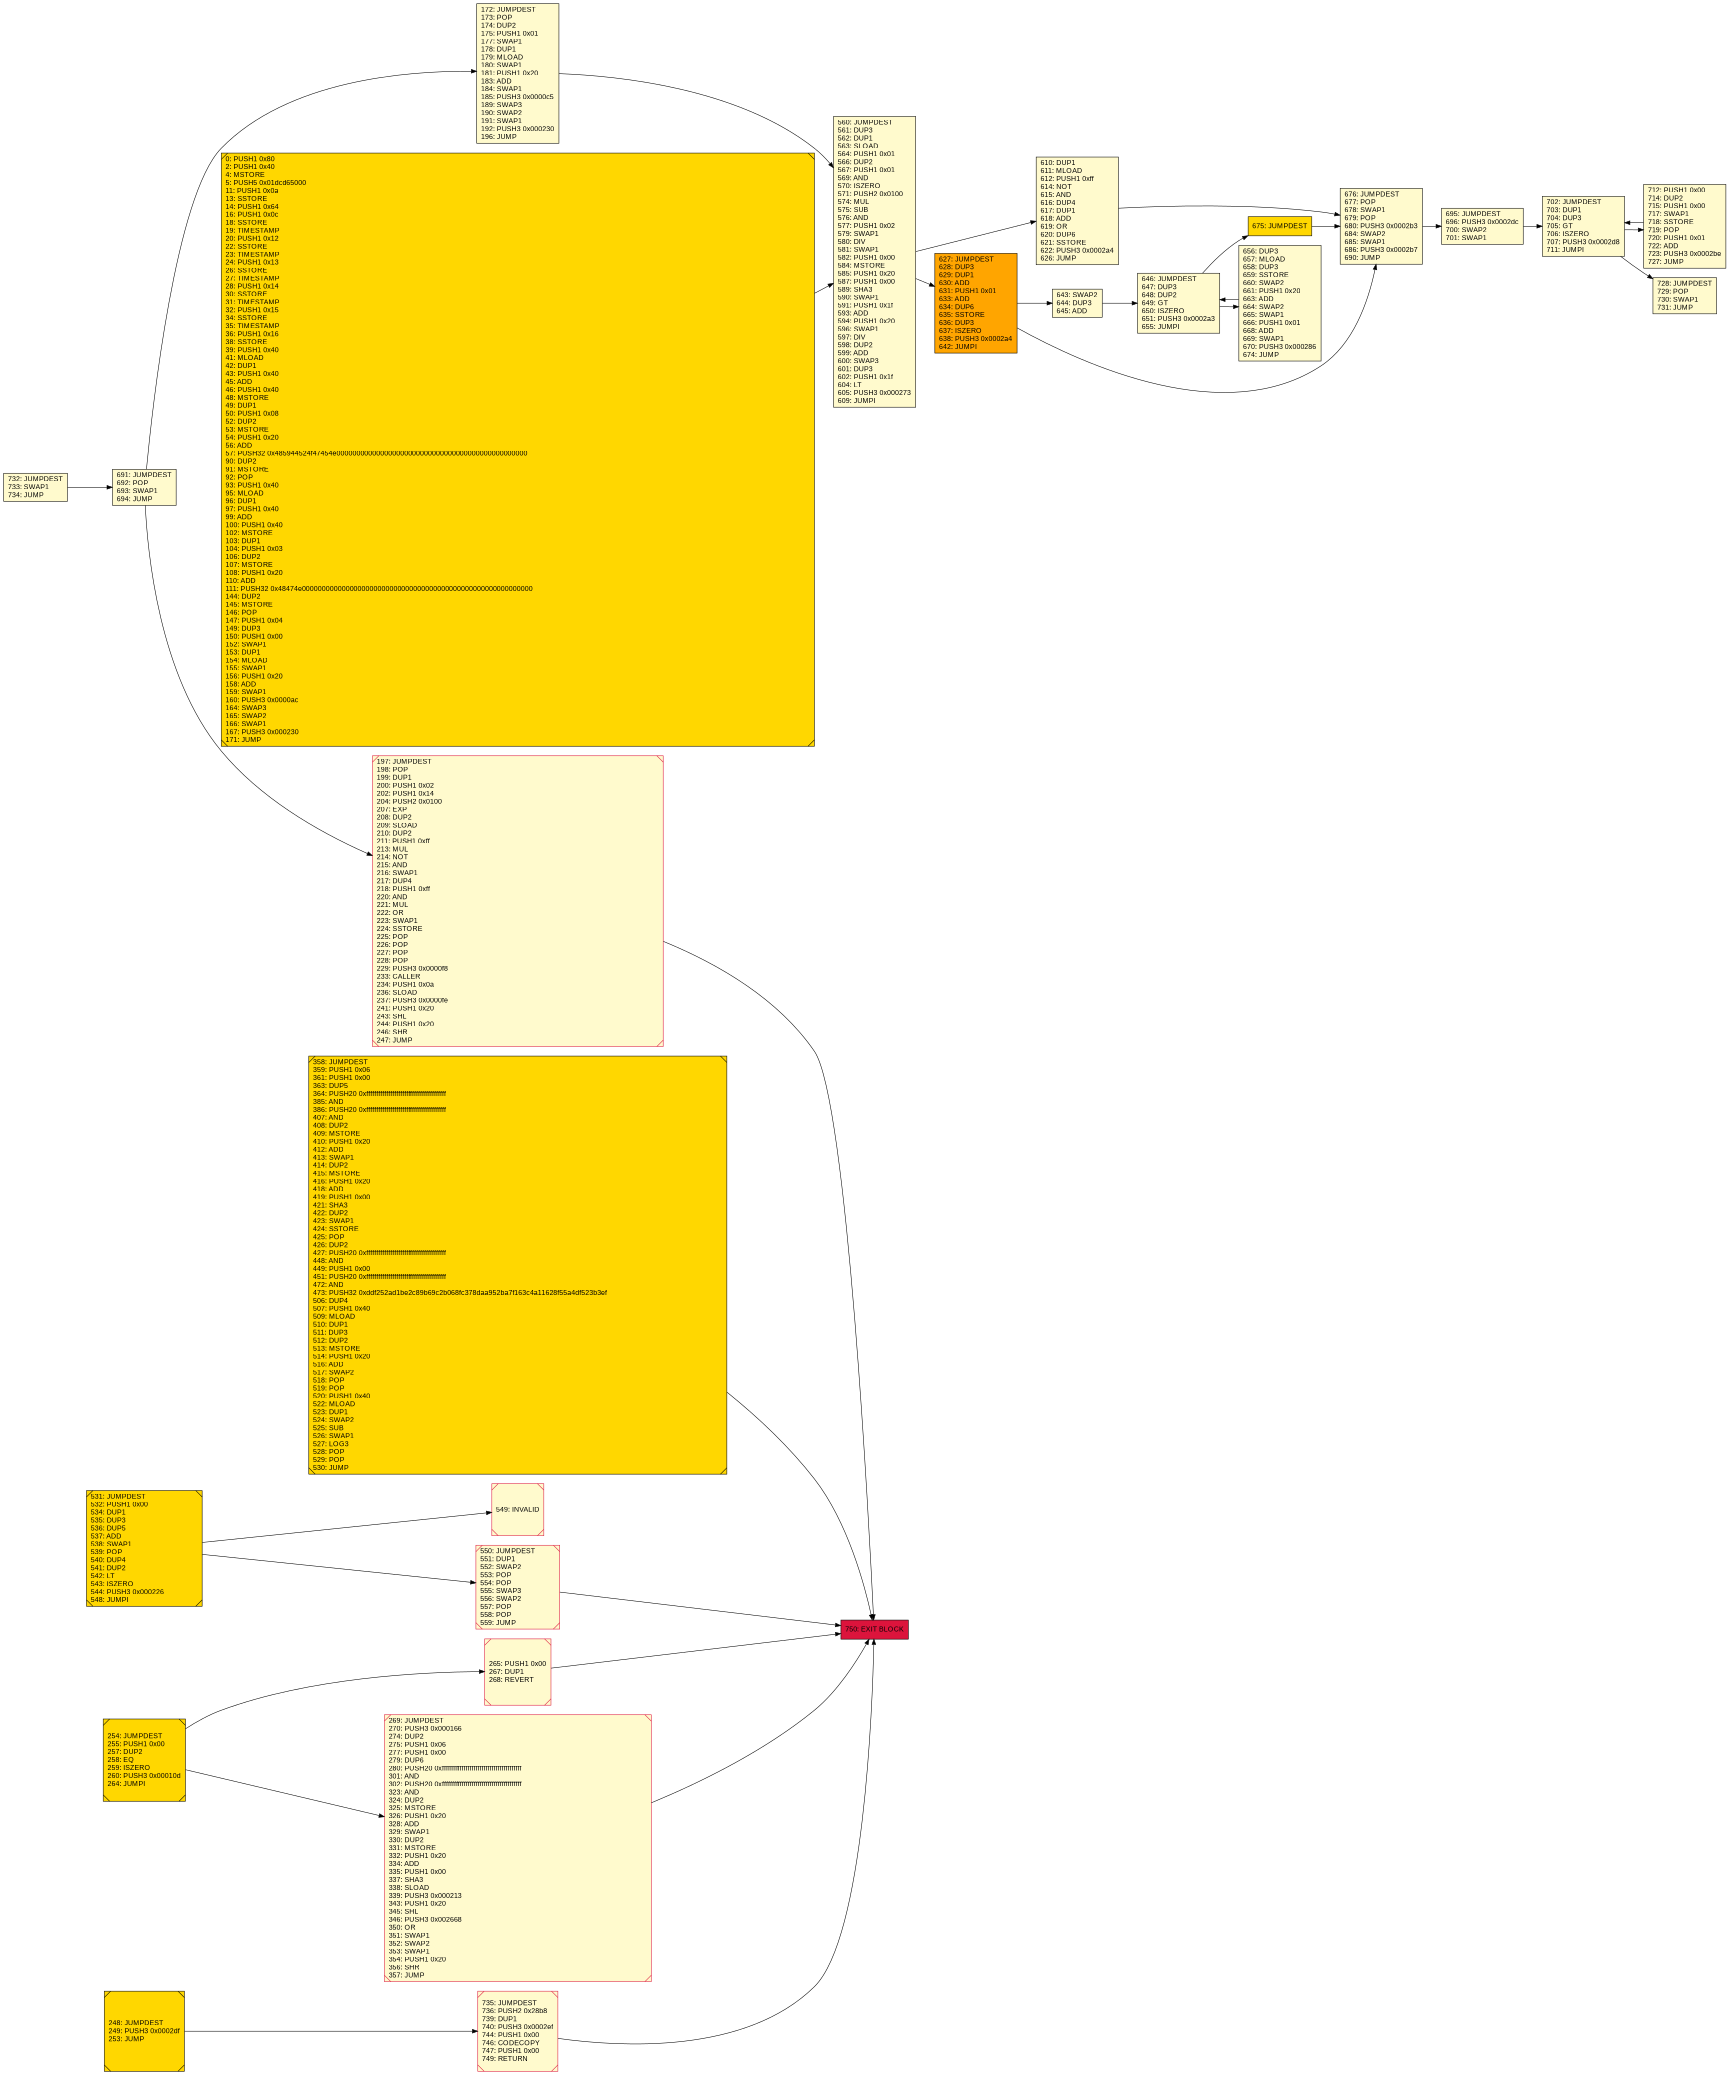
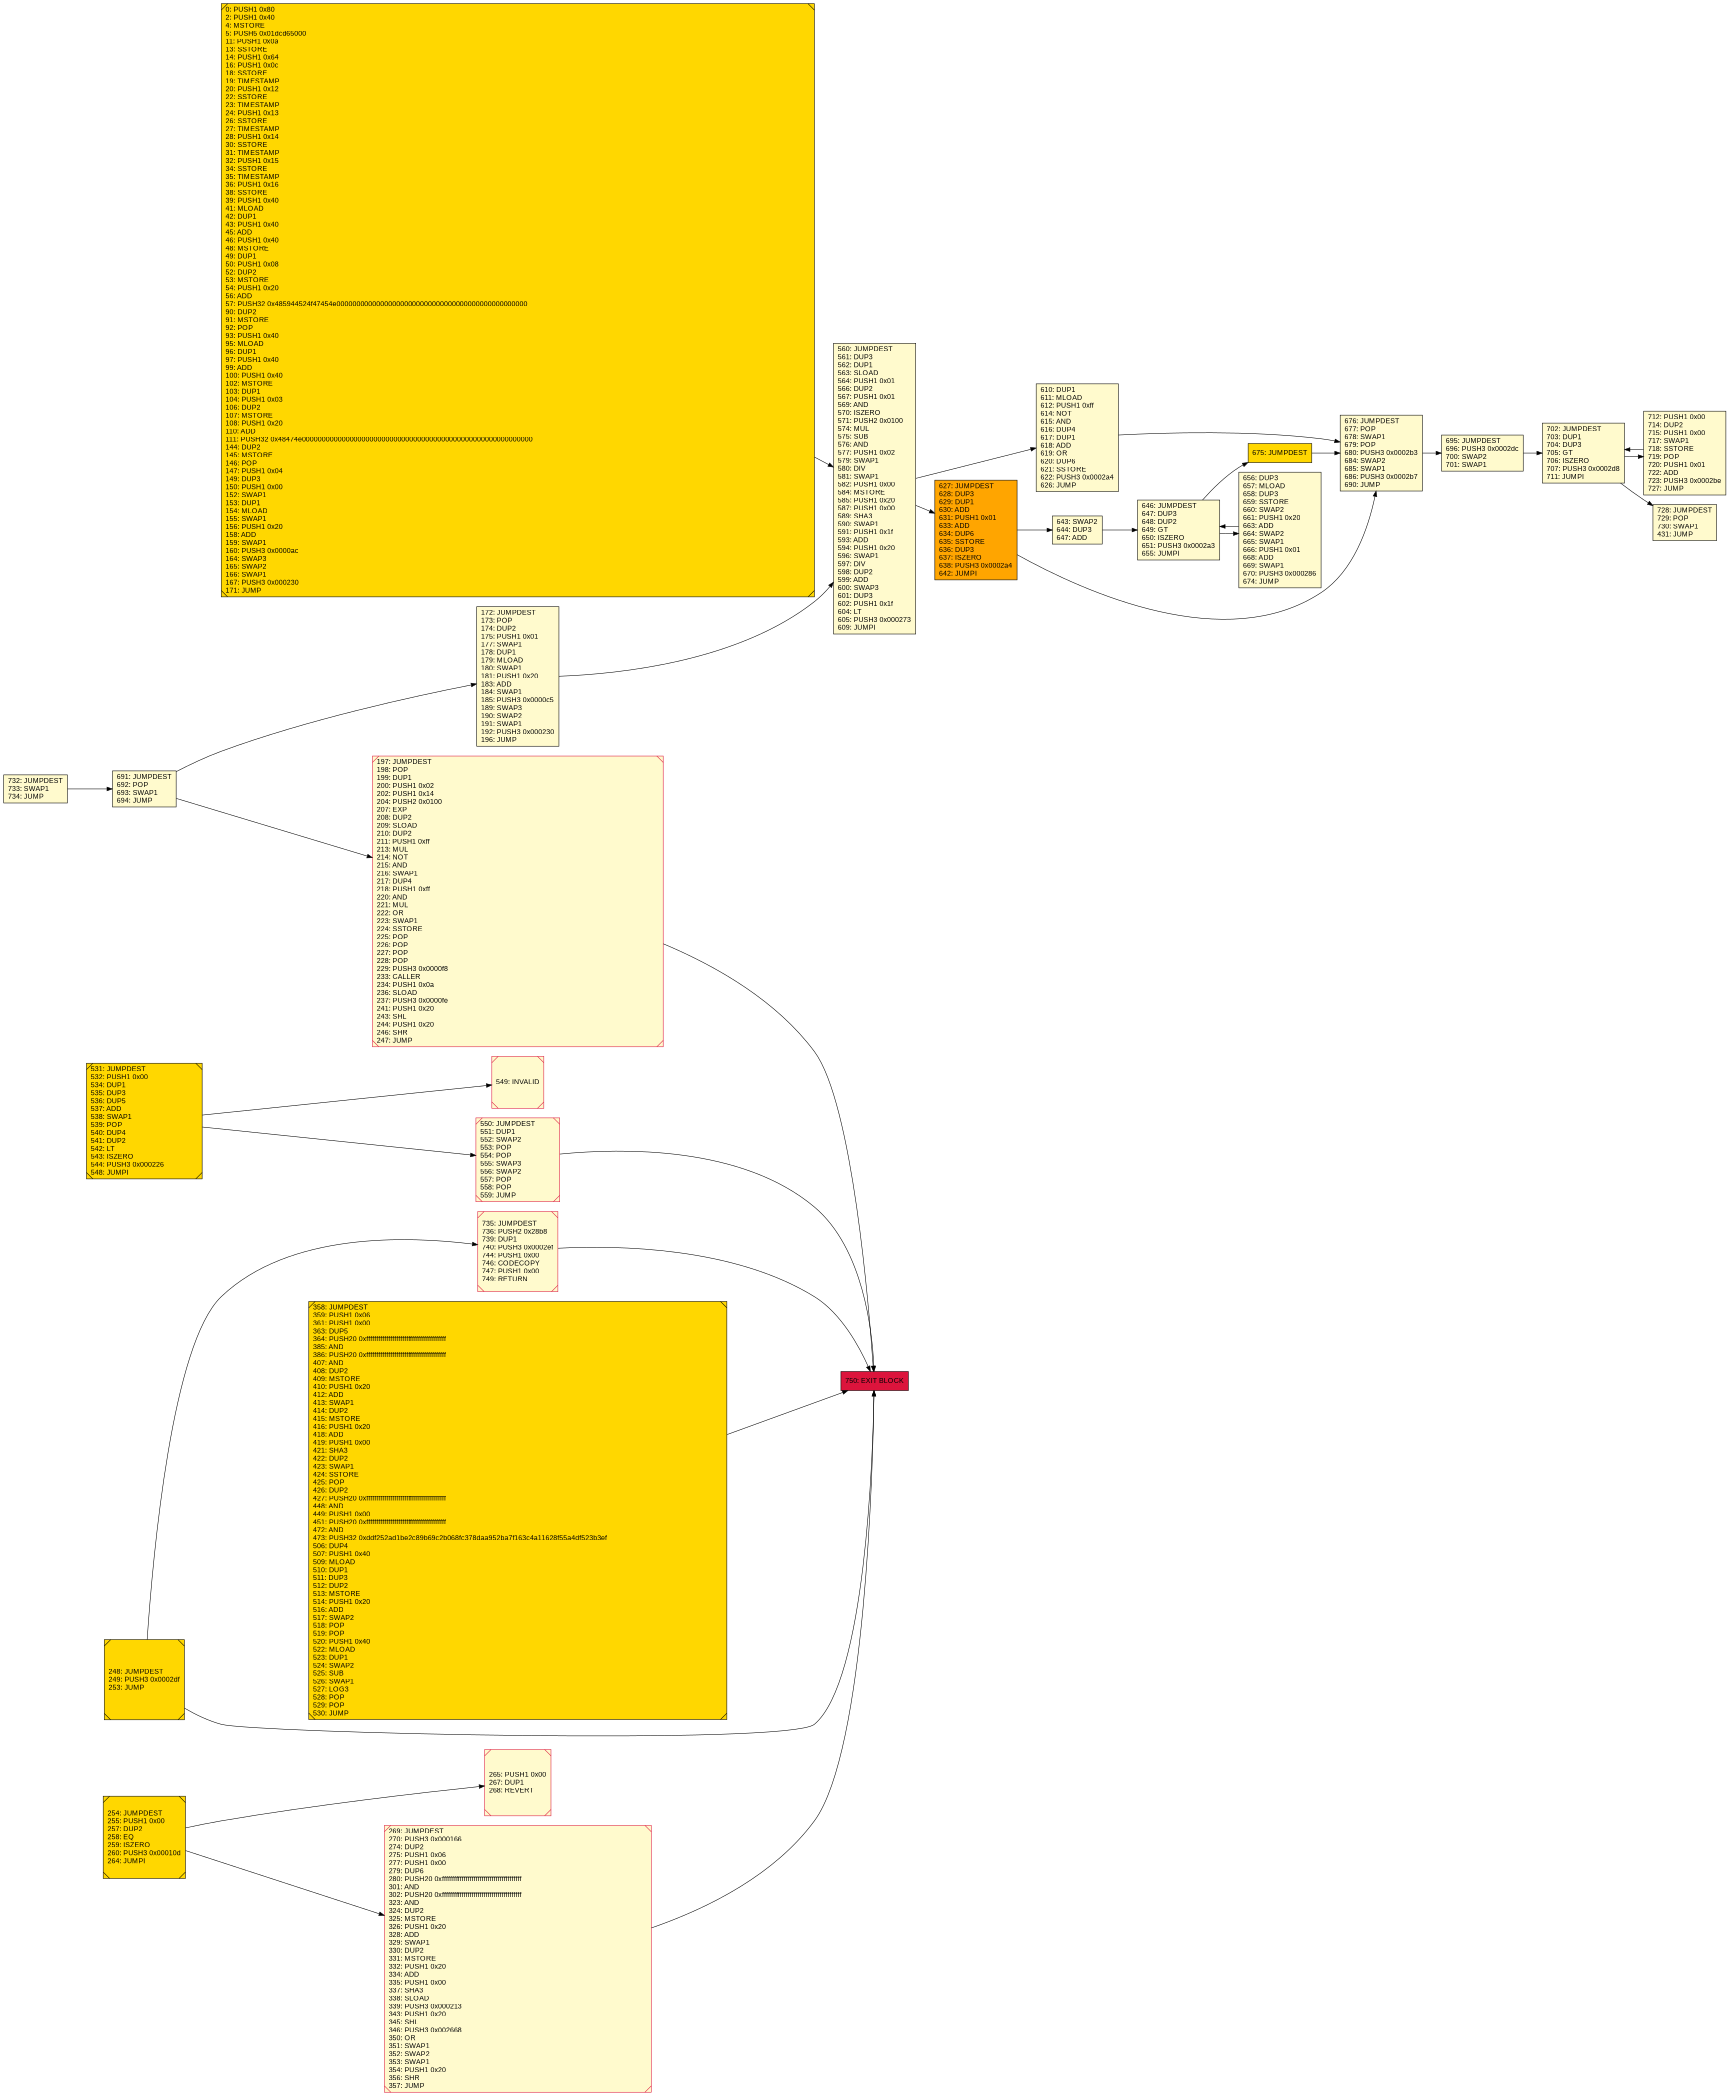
node "728: JUMPDEST 729: POP 730: SWAP1 731: JUMP": label "728: JUMPDEST 729: POP 730: SWAP1 731: JUMP" -> "728: JUMPDEST 729: POP 730: SWAP1 431: JUMP"
node "643: SWAP2 644: DUP3 645: ADD": label "643: SWAP2 644: DUP3 645: ADD" -> "643: SWAP2 644: DUP3 647: ADD"
edge "265: PUSH1 0x00 267: DUP1 268: REVERT" -> "750: EXIT BLOCK": now "248: JUMPDEST 249: PUSH3 0x0002df 253: JUMP" -> "750: EXIT BLOCK"
